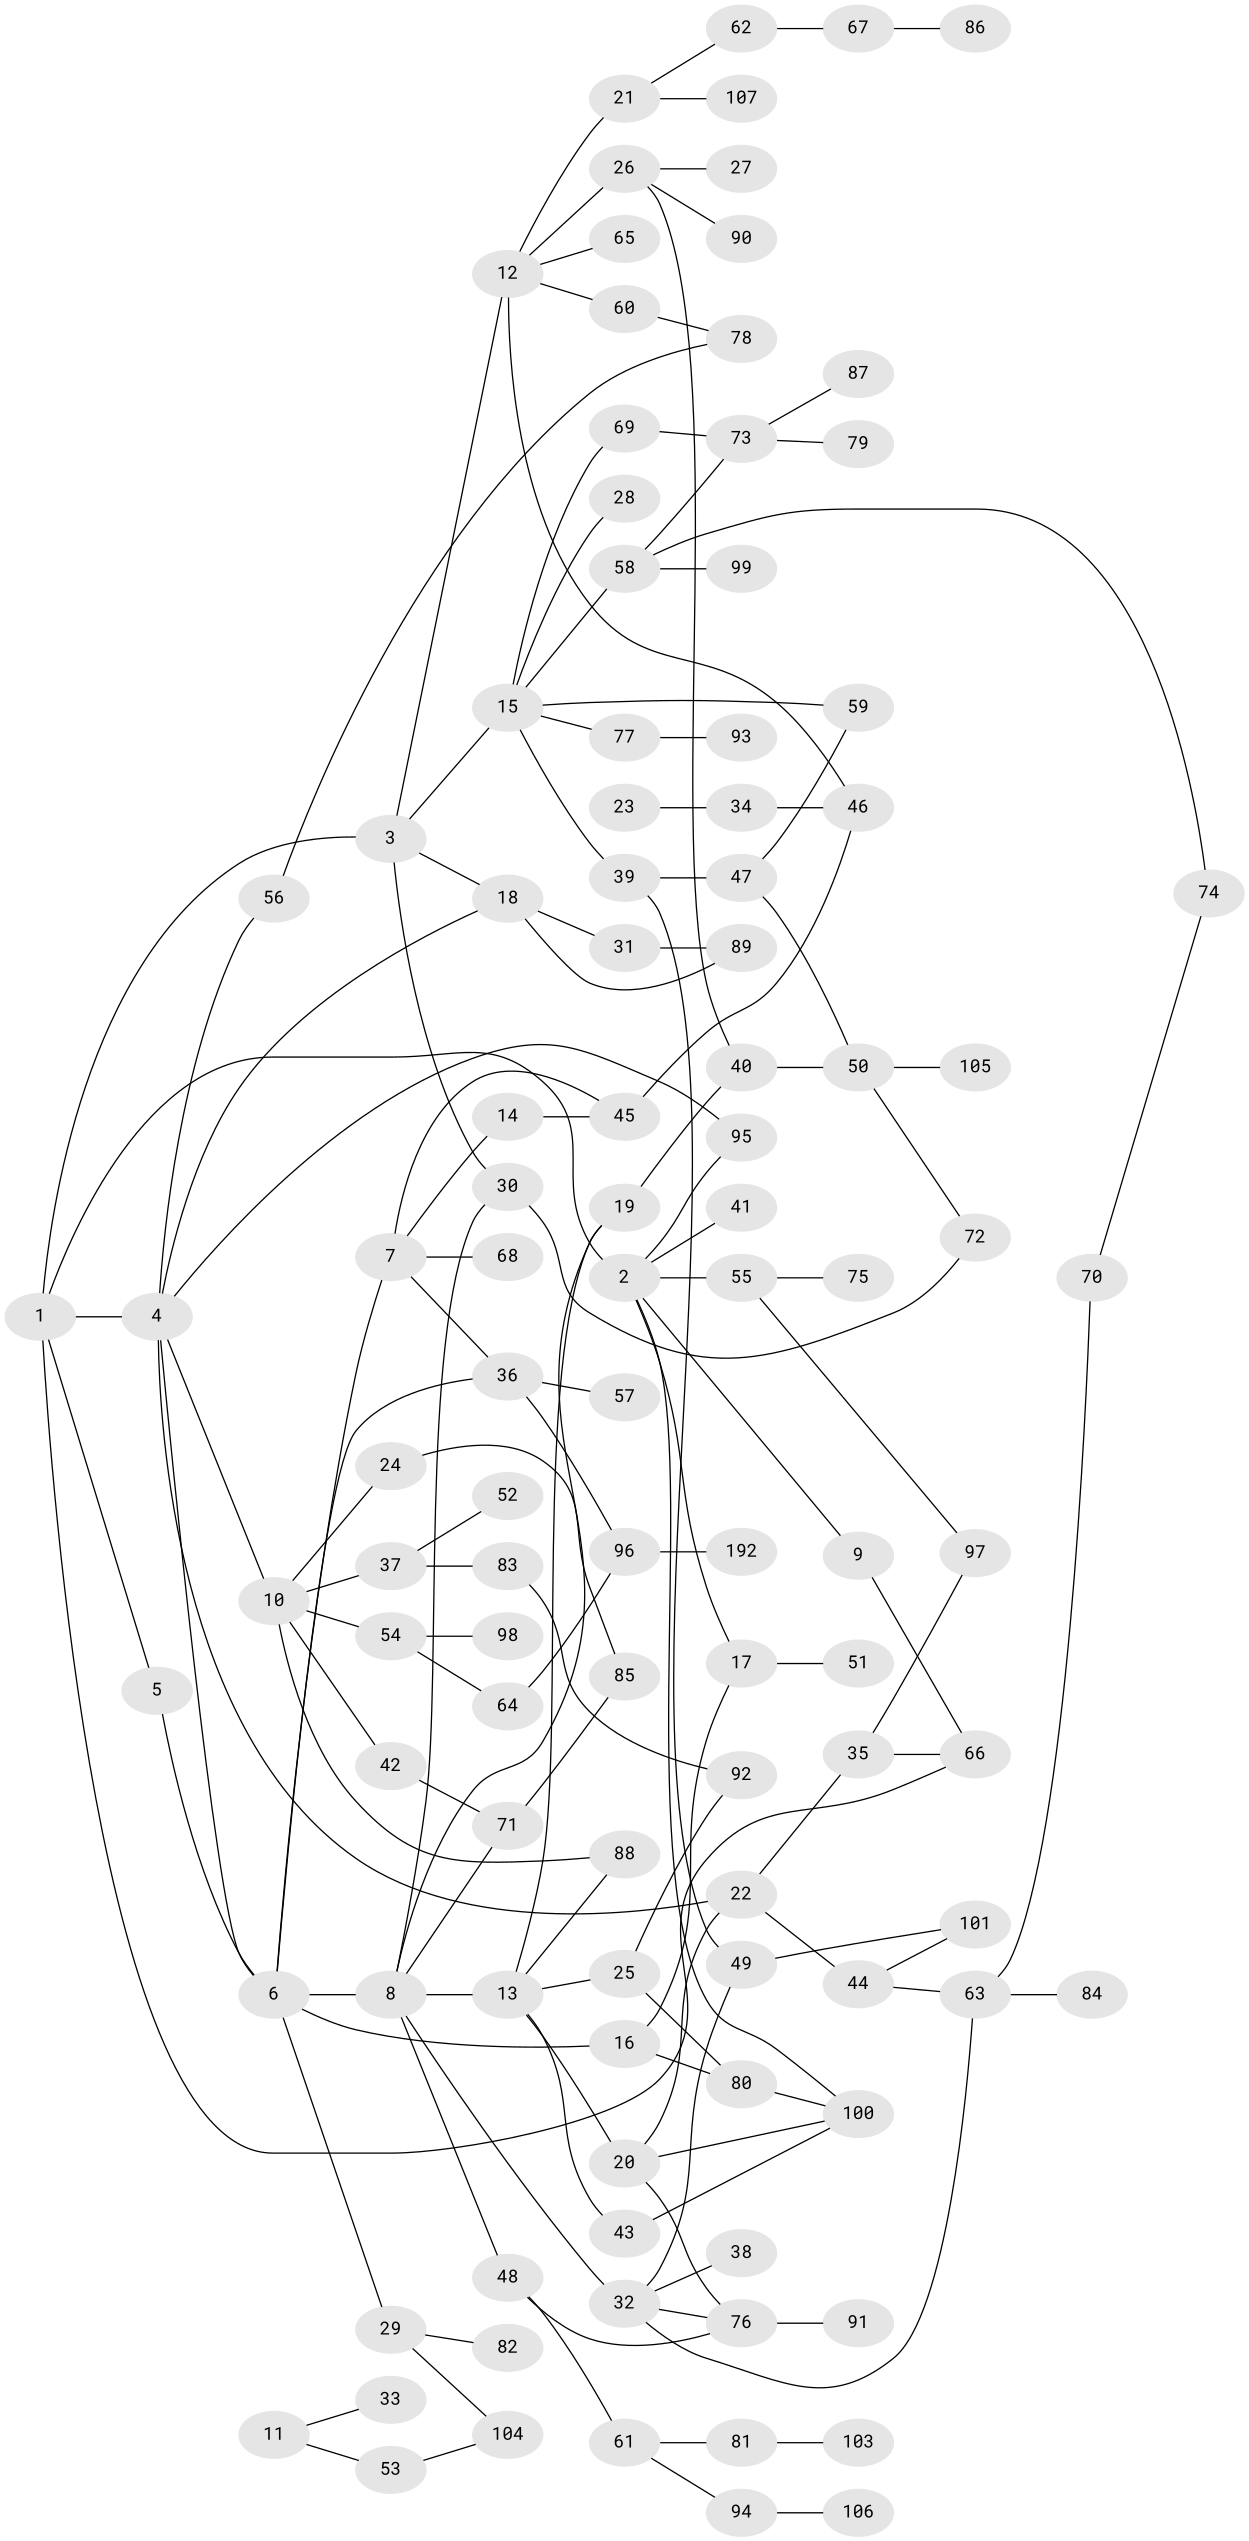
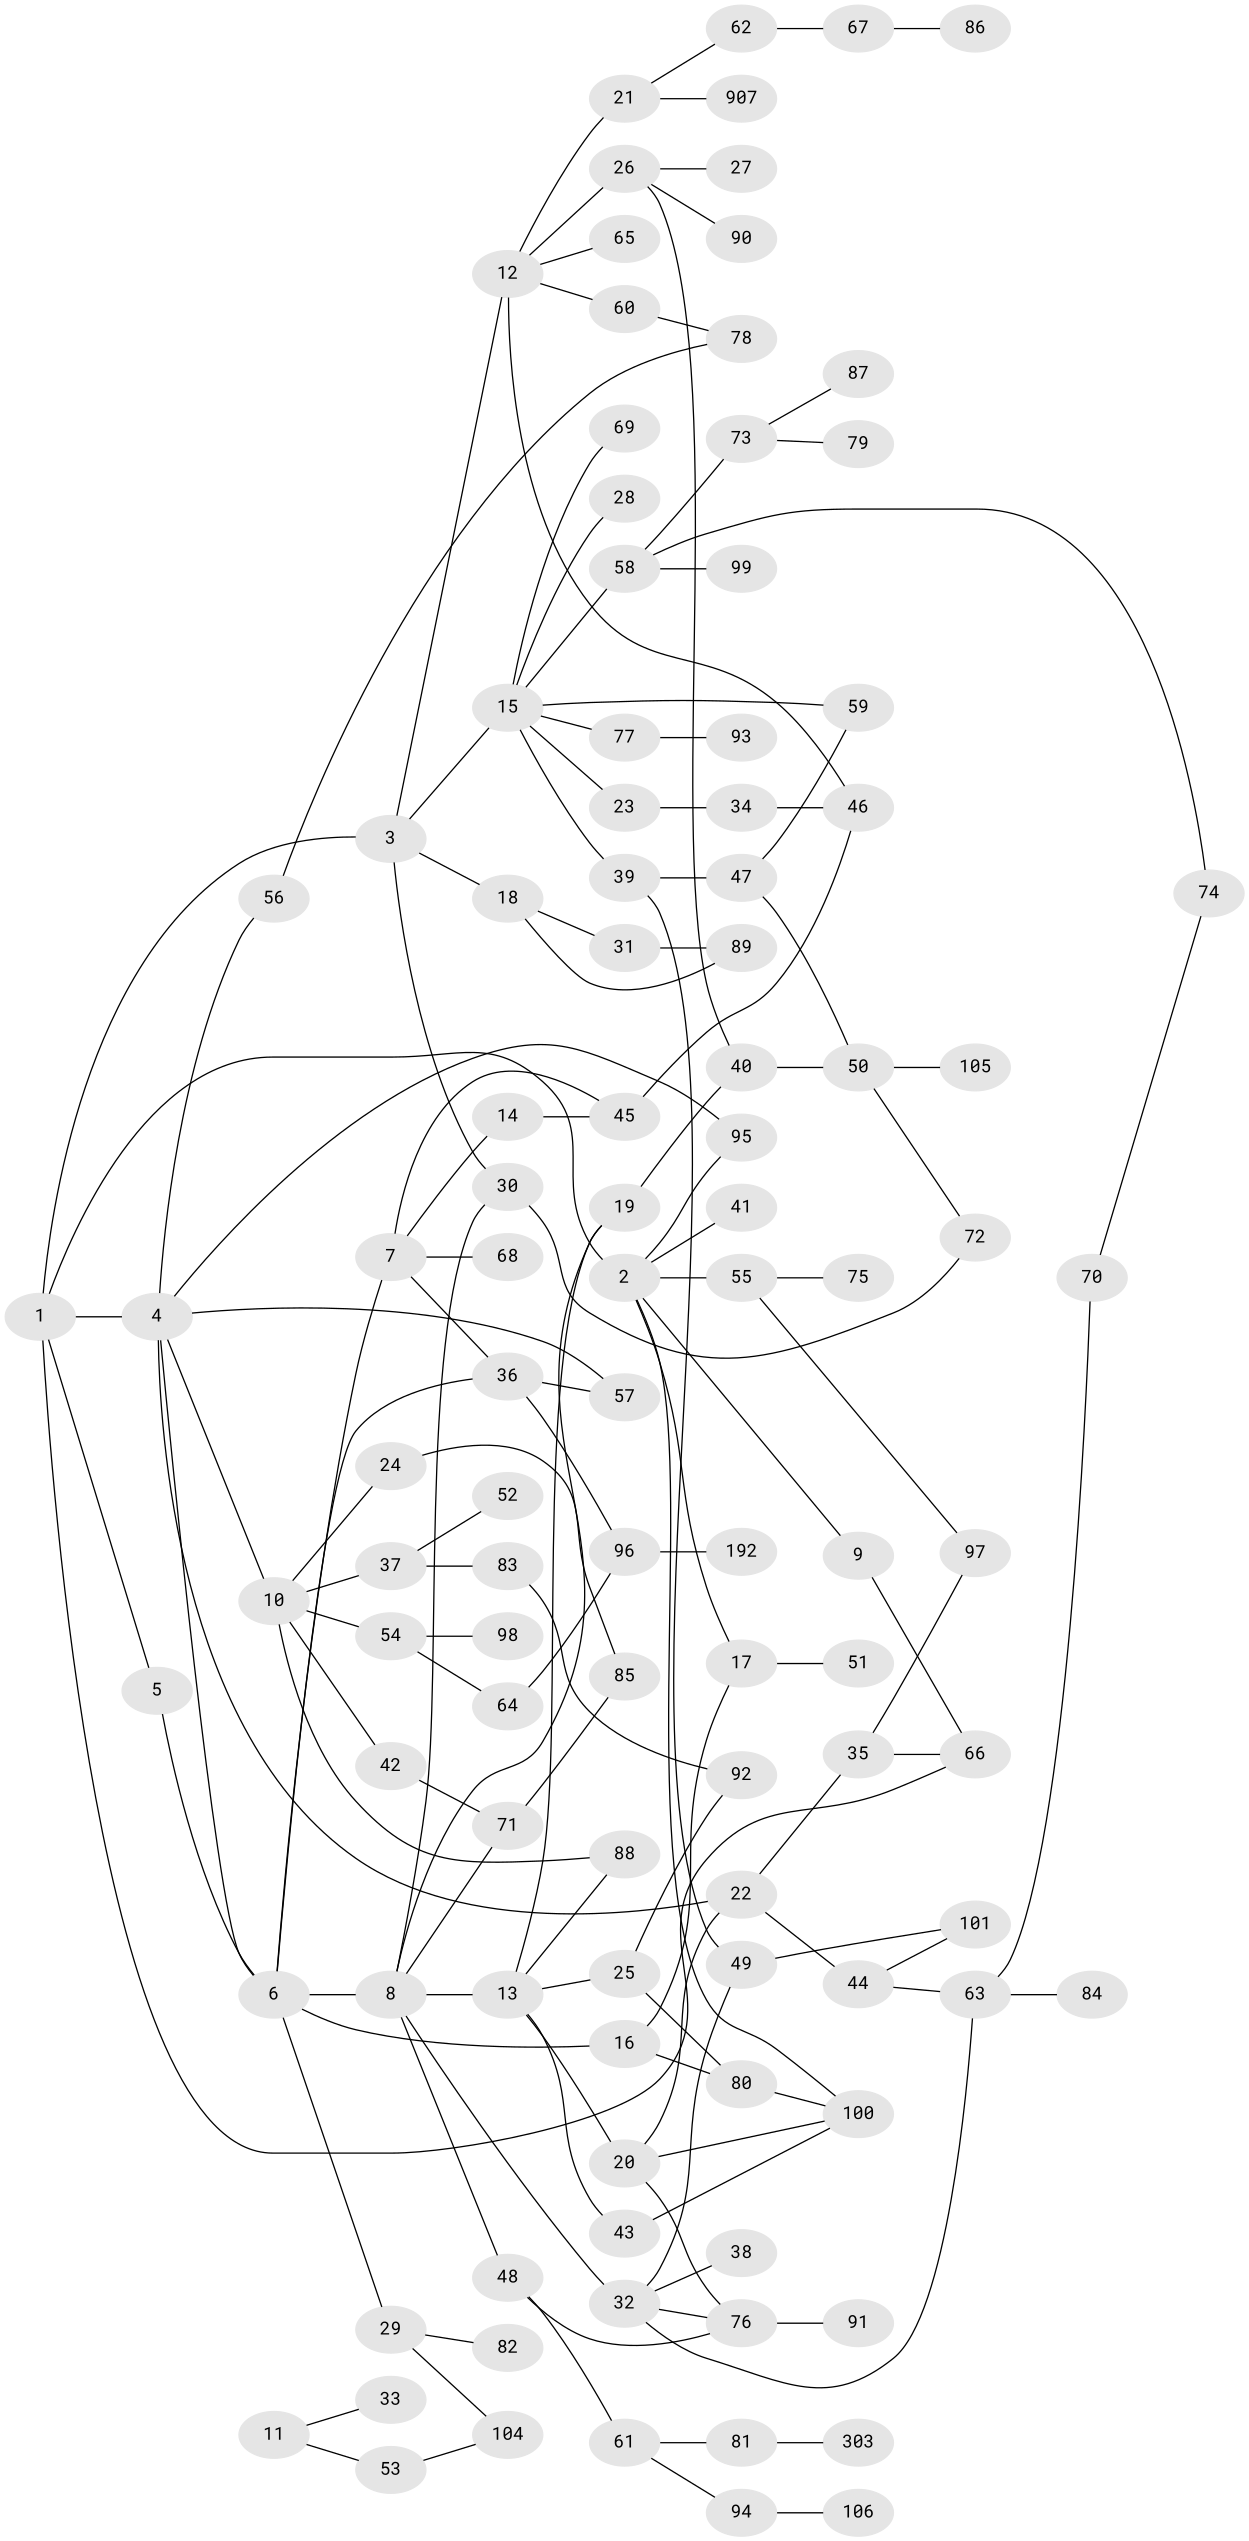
node "107": label "107" -> "907"
edge "69" -- "73": removed
edge "15" -- "23": added
edge "18" -- "4": now "57" -- "4"
node "103": label "103" -> "303"
